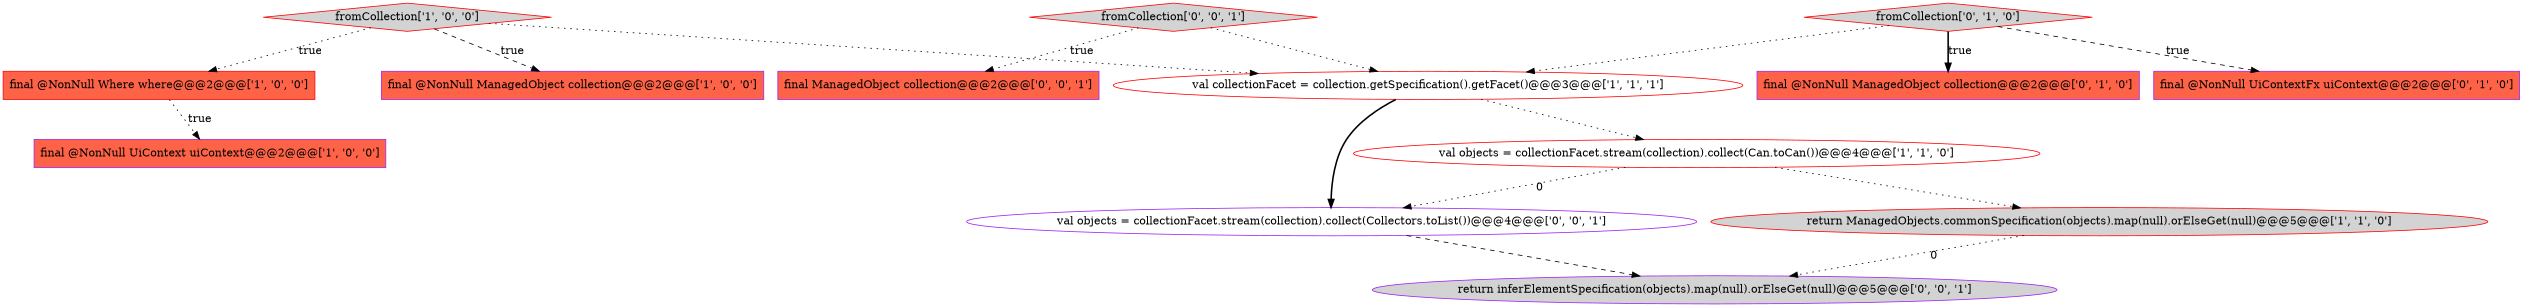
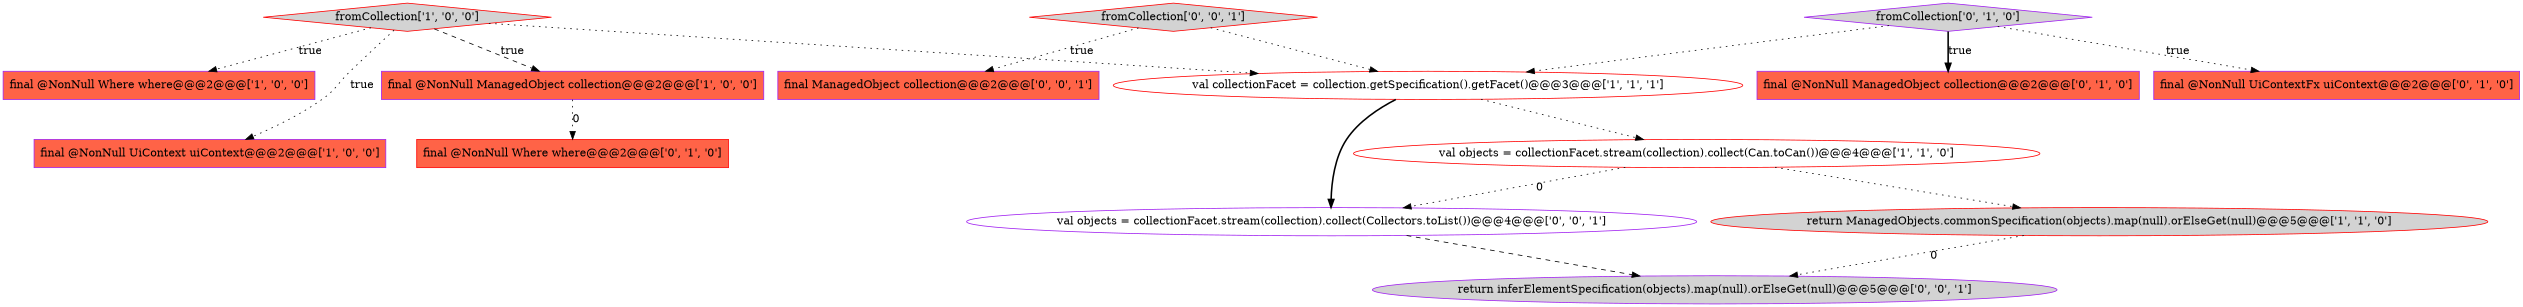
node "fromCollection['0', '1', '0']": color red -> purple
edge "fromCollection['0', '1', '0']" -> "final @NonNull UiContextFx uiContext@@@2@@@['0', '1', '0']": style dashed -> dotted
node "final @NonNull Where where@@@2@@@['1', '0', '0']": color red -> purple
edge "final @NonNull Where where@@@2@@@['1', '0', '0']" -> "final @NonNull UiContext uiContext@@@2@@@['1', '0', '0']": now "fromCollection['1', '0', '0']" -> "final @NonNull UiContext uiContext@@@2@@@['1', '0', '0']"
node "final @NonNull Where where@@@2@@@['0', '1', '0']": added
